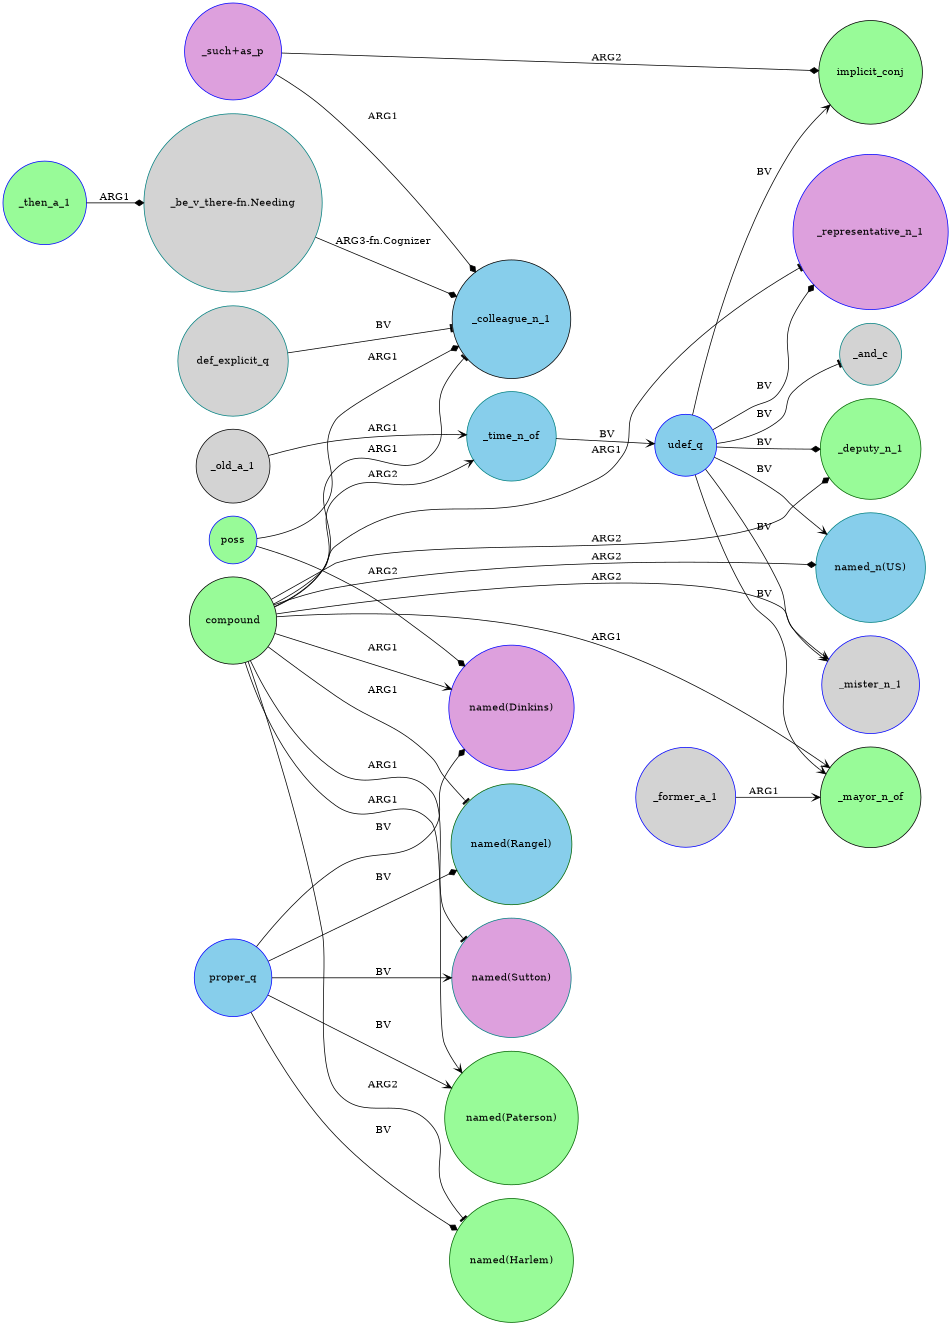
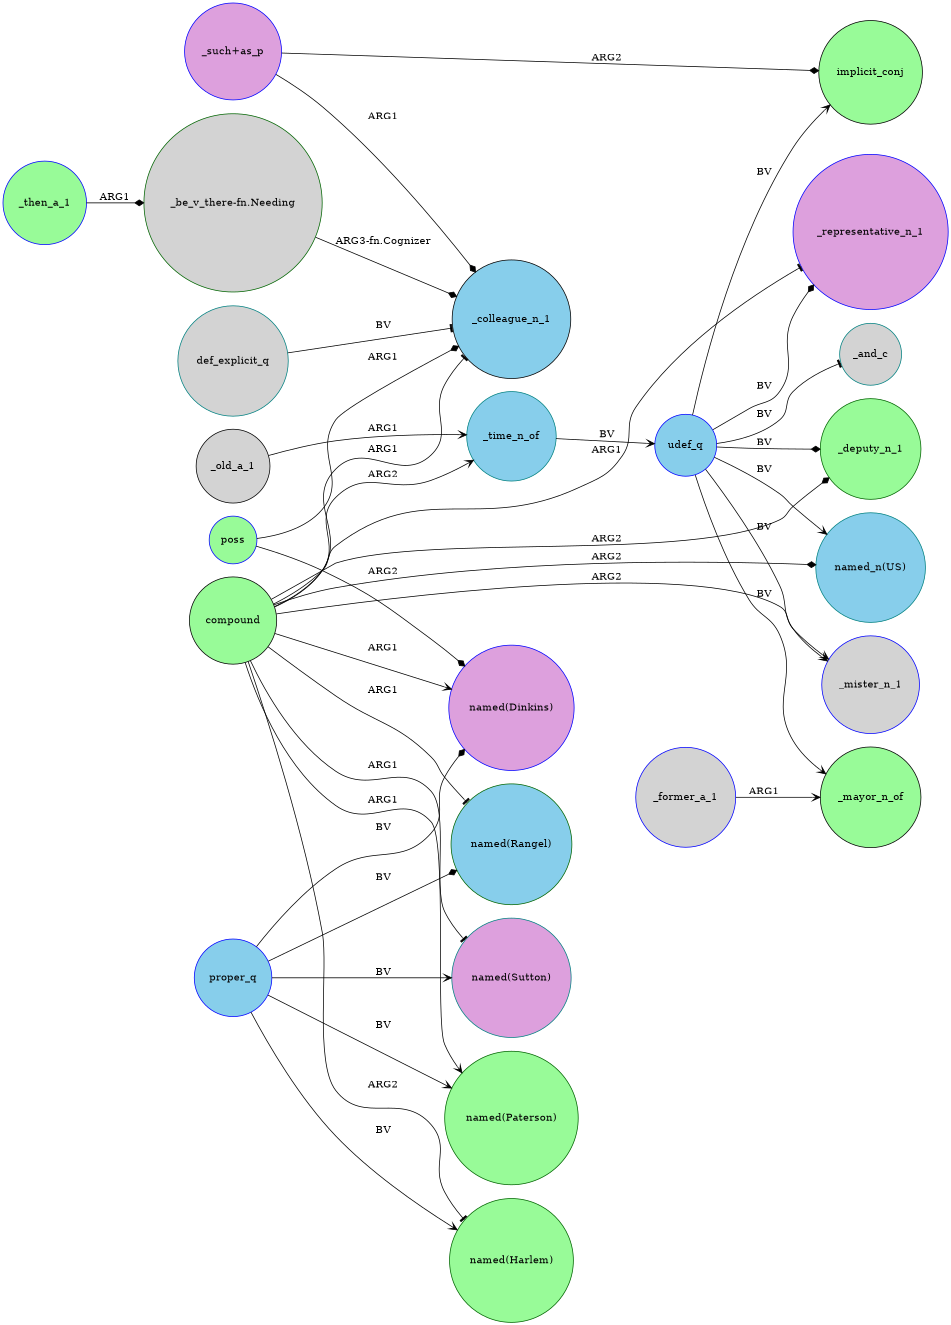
node "_be_v_there-fn.Needing": color teal -> darkgreen
edge "compound" -> "_mayor_n_of": removed, label "ARG1"
edge "proper_q" -> "named(Harlem)": arrowhead diamond -> vee
